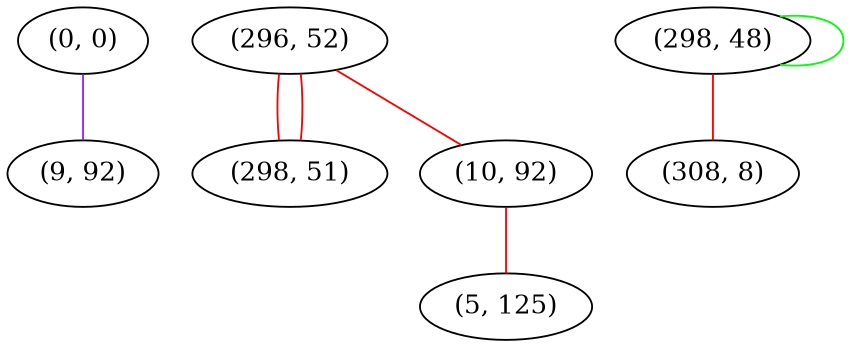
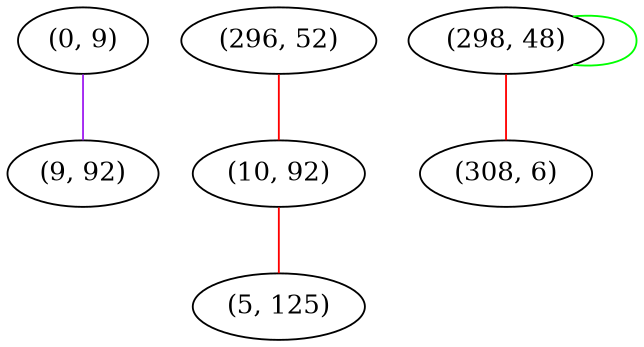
node "(0, 0)": label "(0, 0)" -> "(0, 9)"
node "(298, 51)": removed
node "(308, 8)": label "(308, 8)" -> "(308, 6)"
